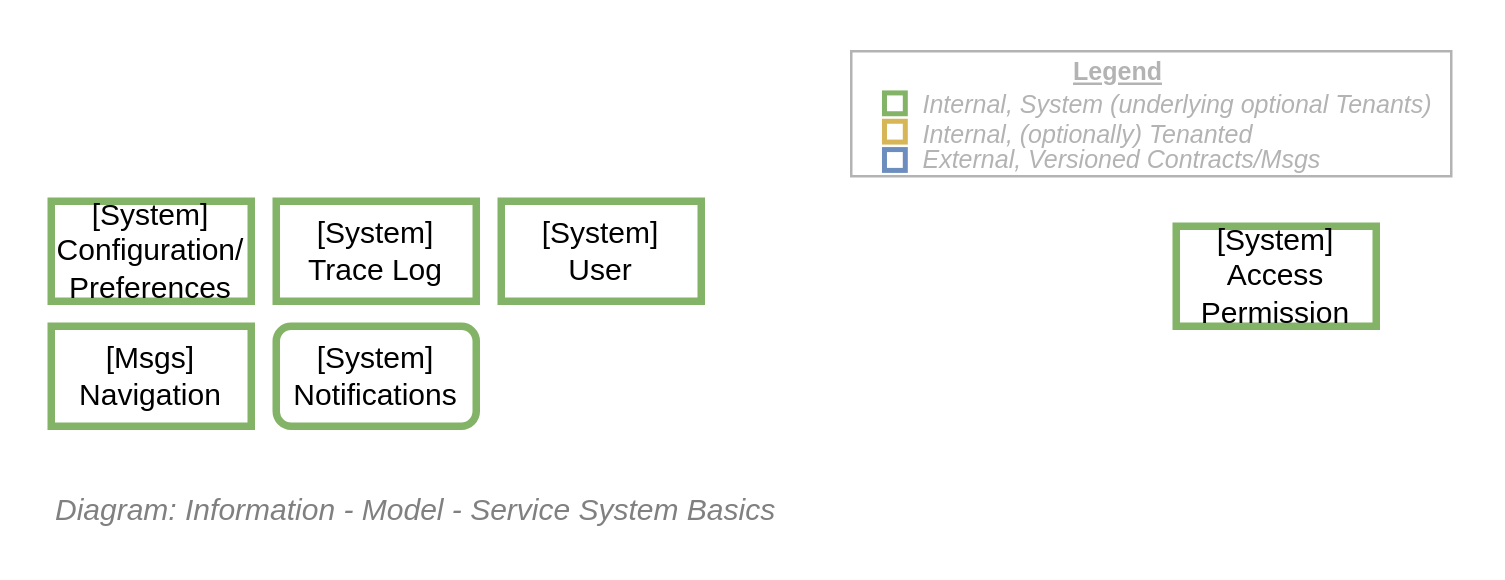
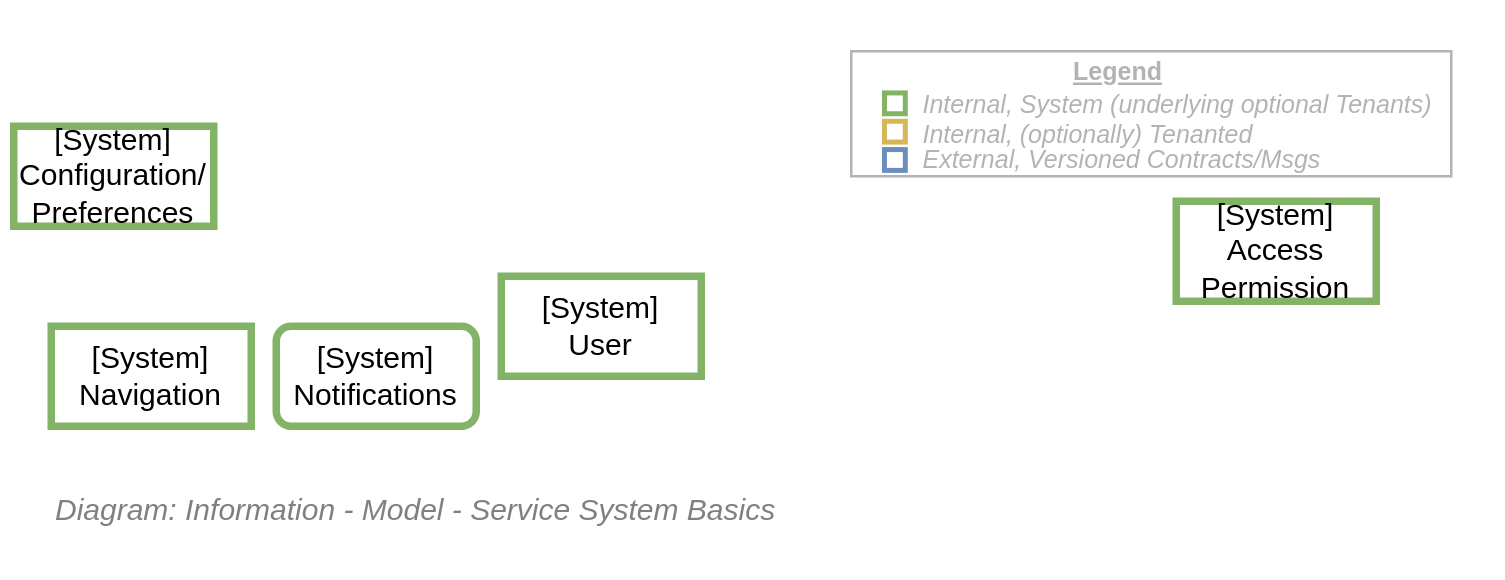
node "[System]Configuration/ Preferences": moved (151, 251) -> (114, 176)
node "[System]Trace Log": removed
node "[System]User": moved (601, 251) -> (601, 326)
node "[System]Access Permission": moved (1276, 276) -> (1276, 251)
node "[Msgs]Navigation": label "[Msgs]Navigation" -> "[System]Navigation"
